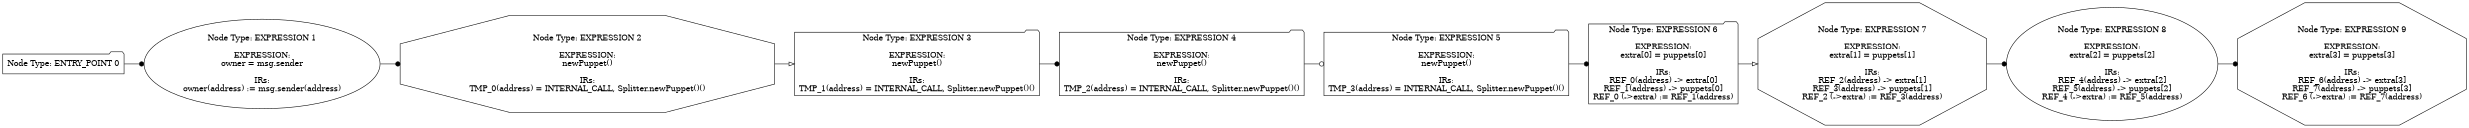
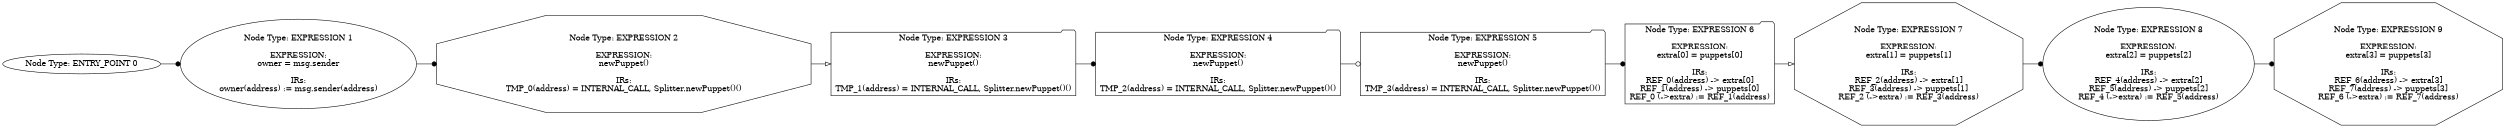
node "Node Type: ENTRY_POINT 0": shape folder -> ellipse
